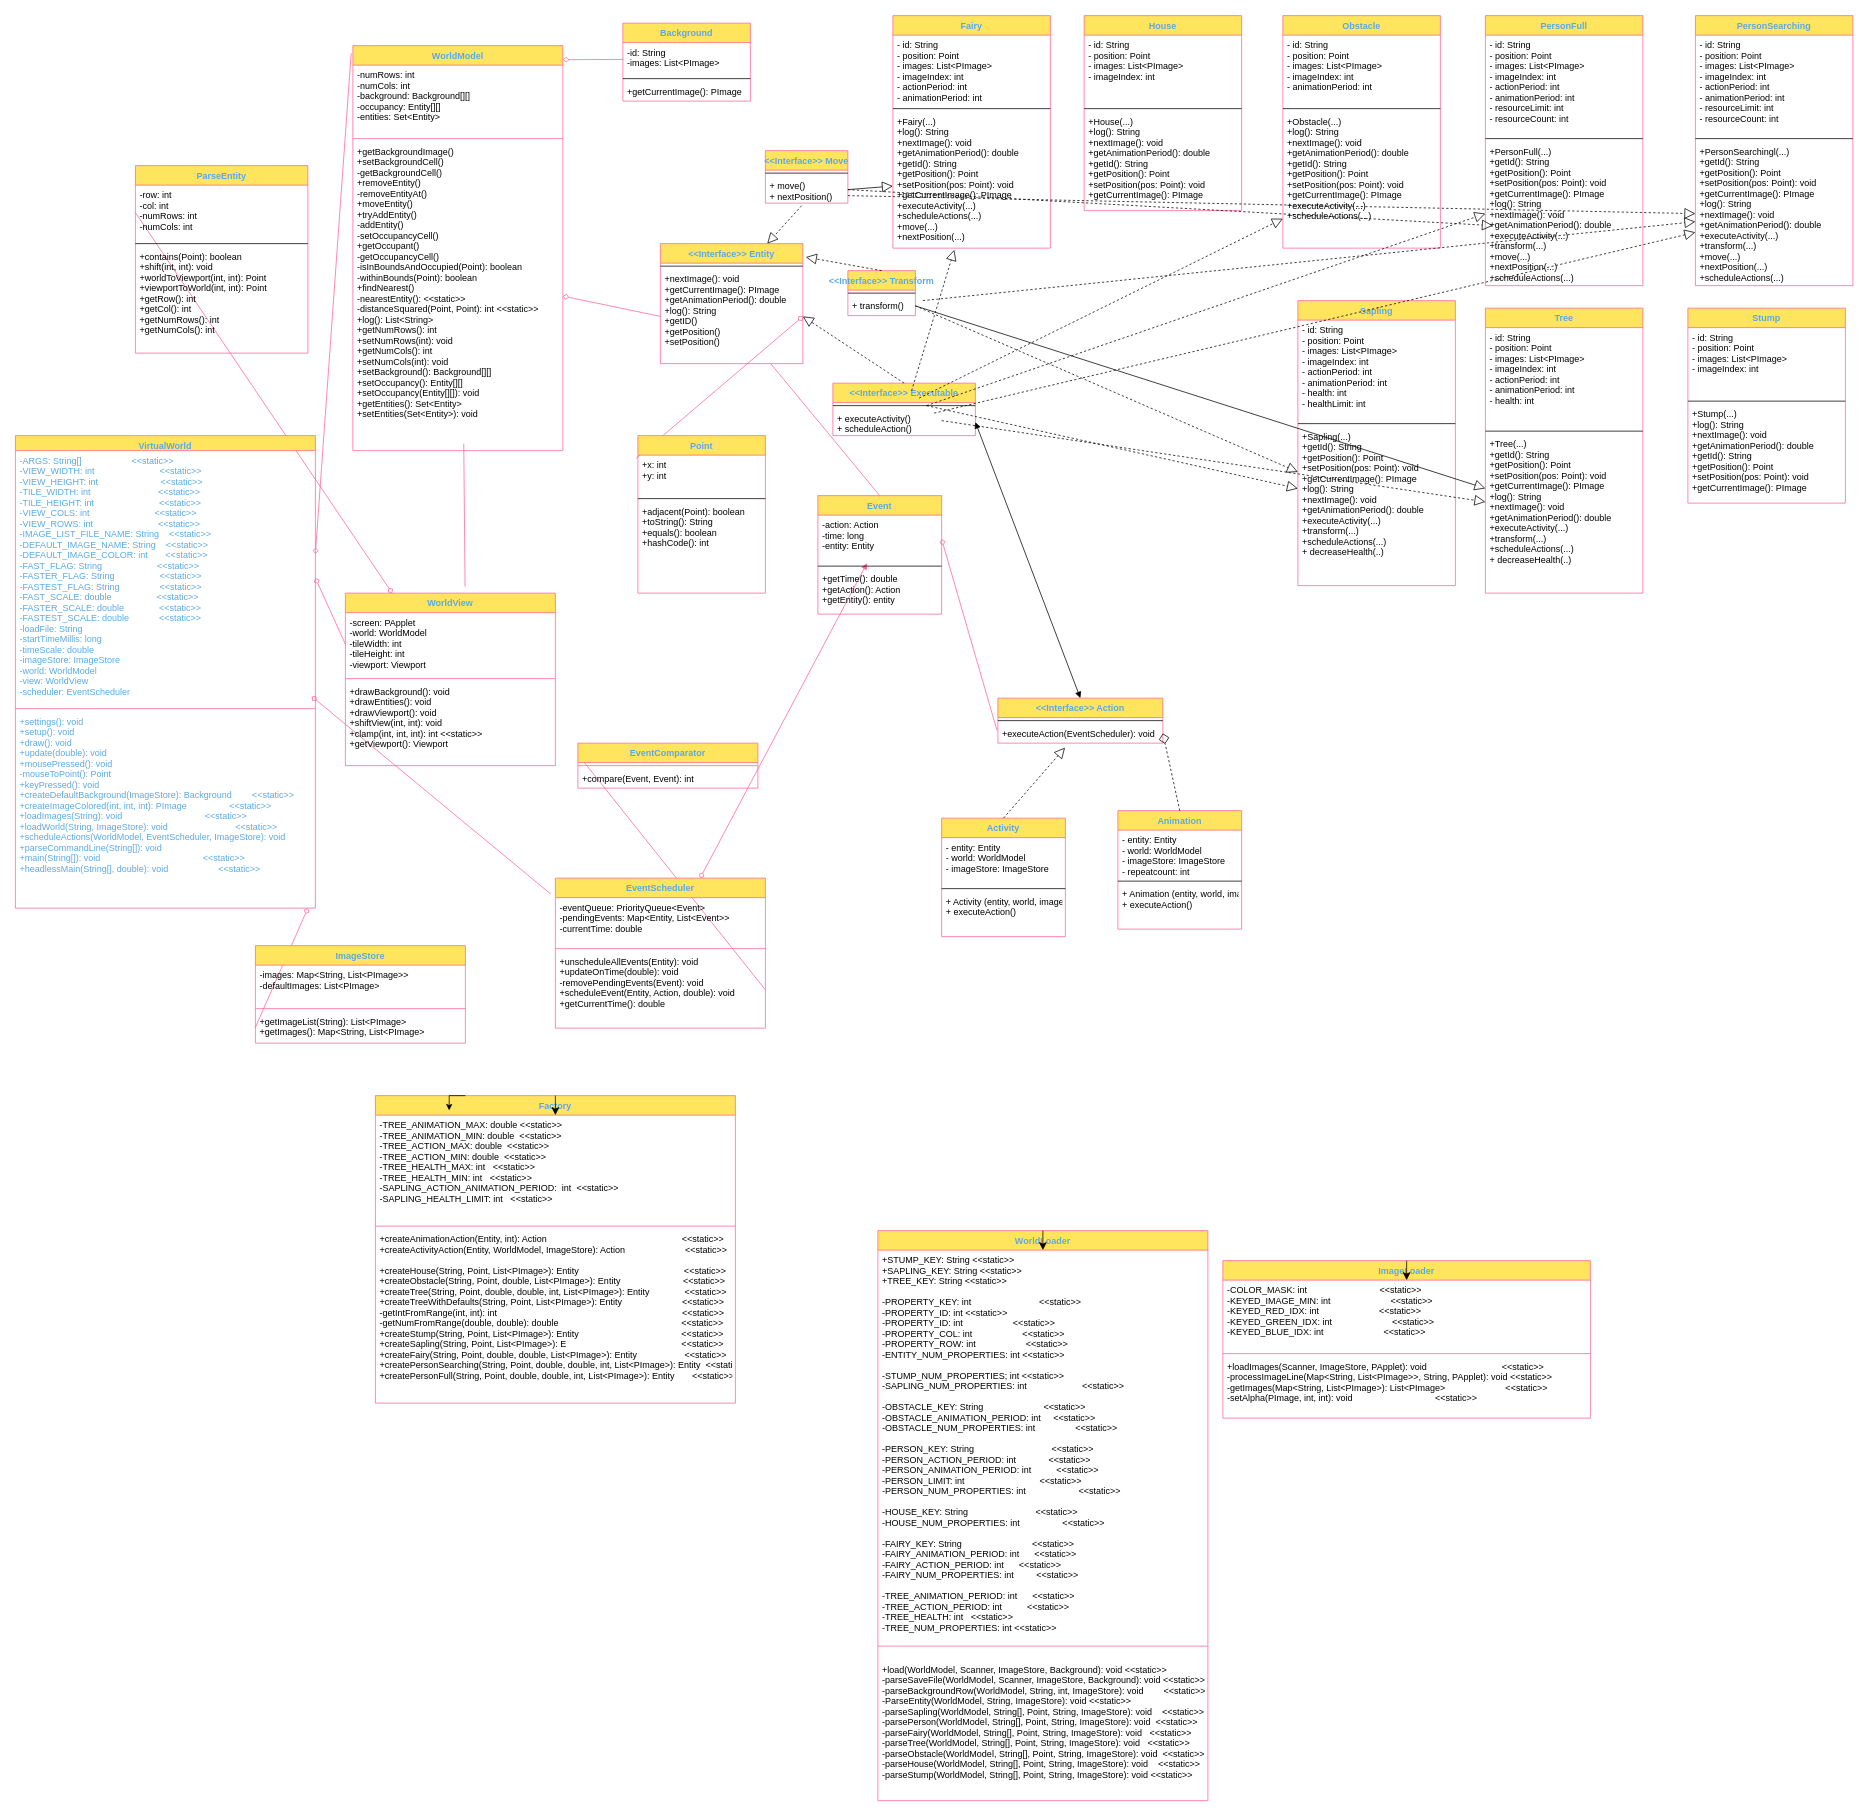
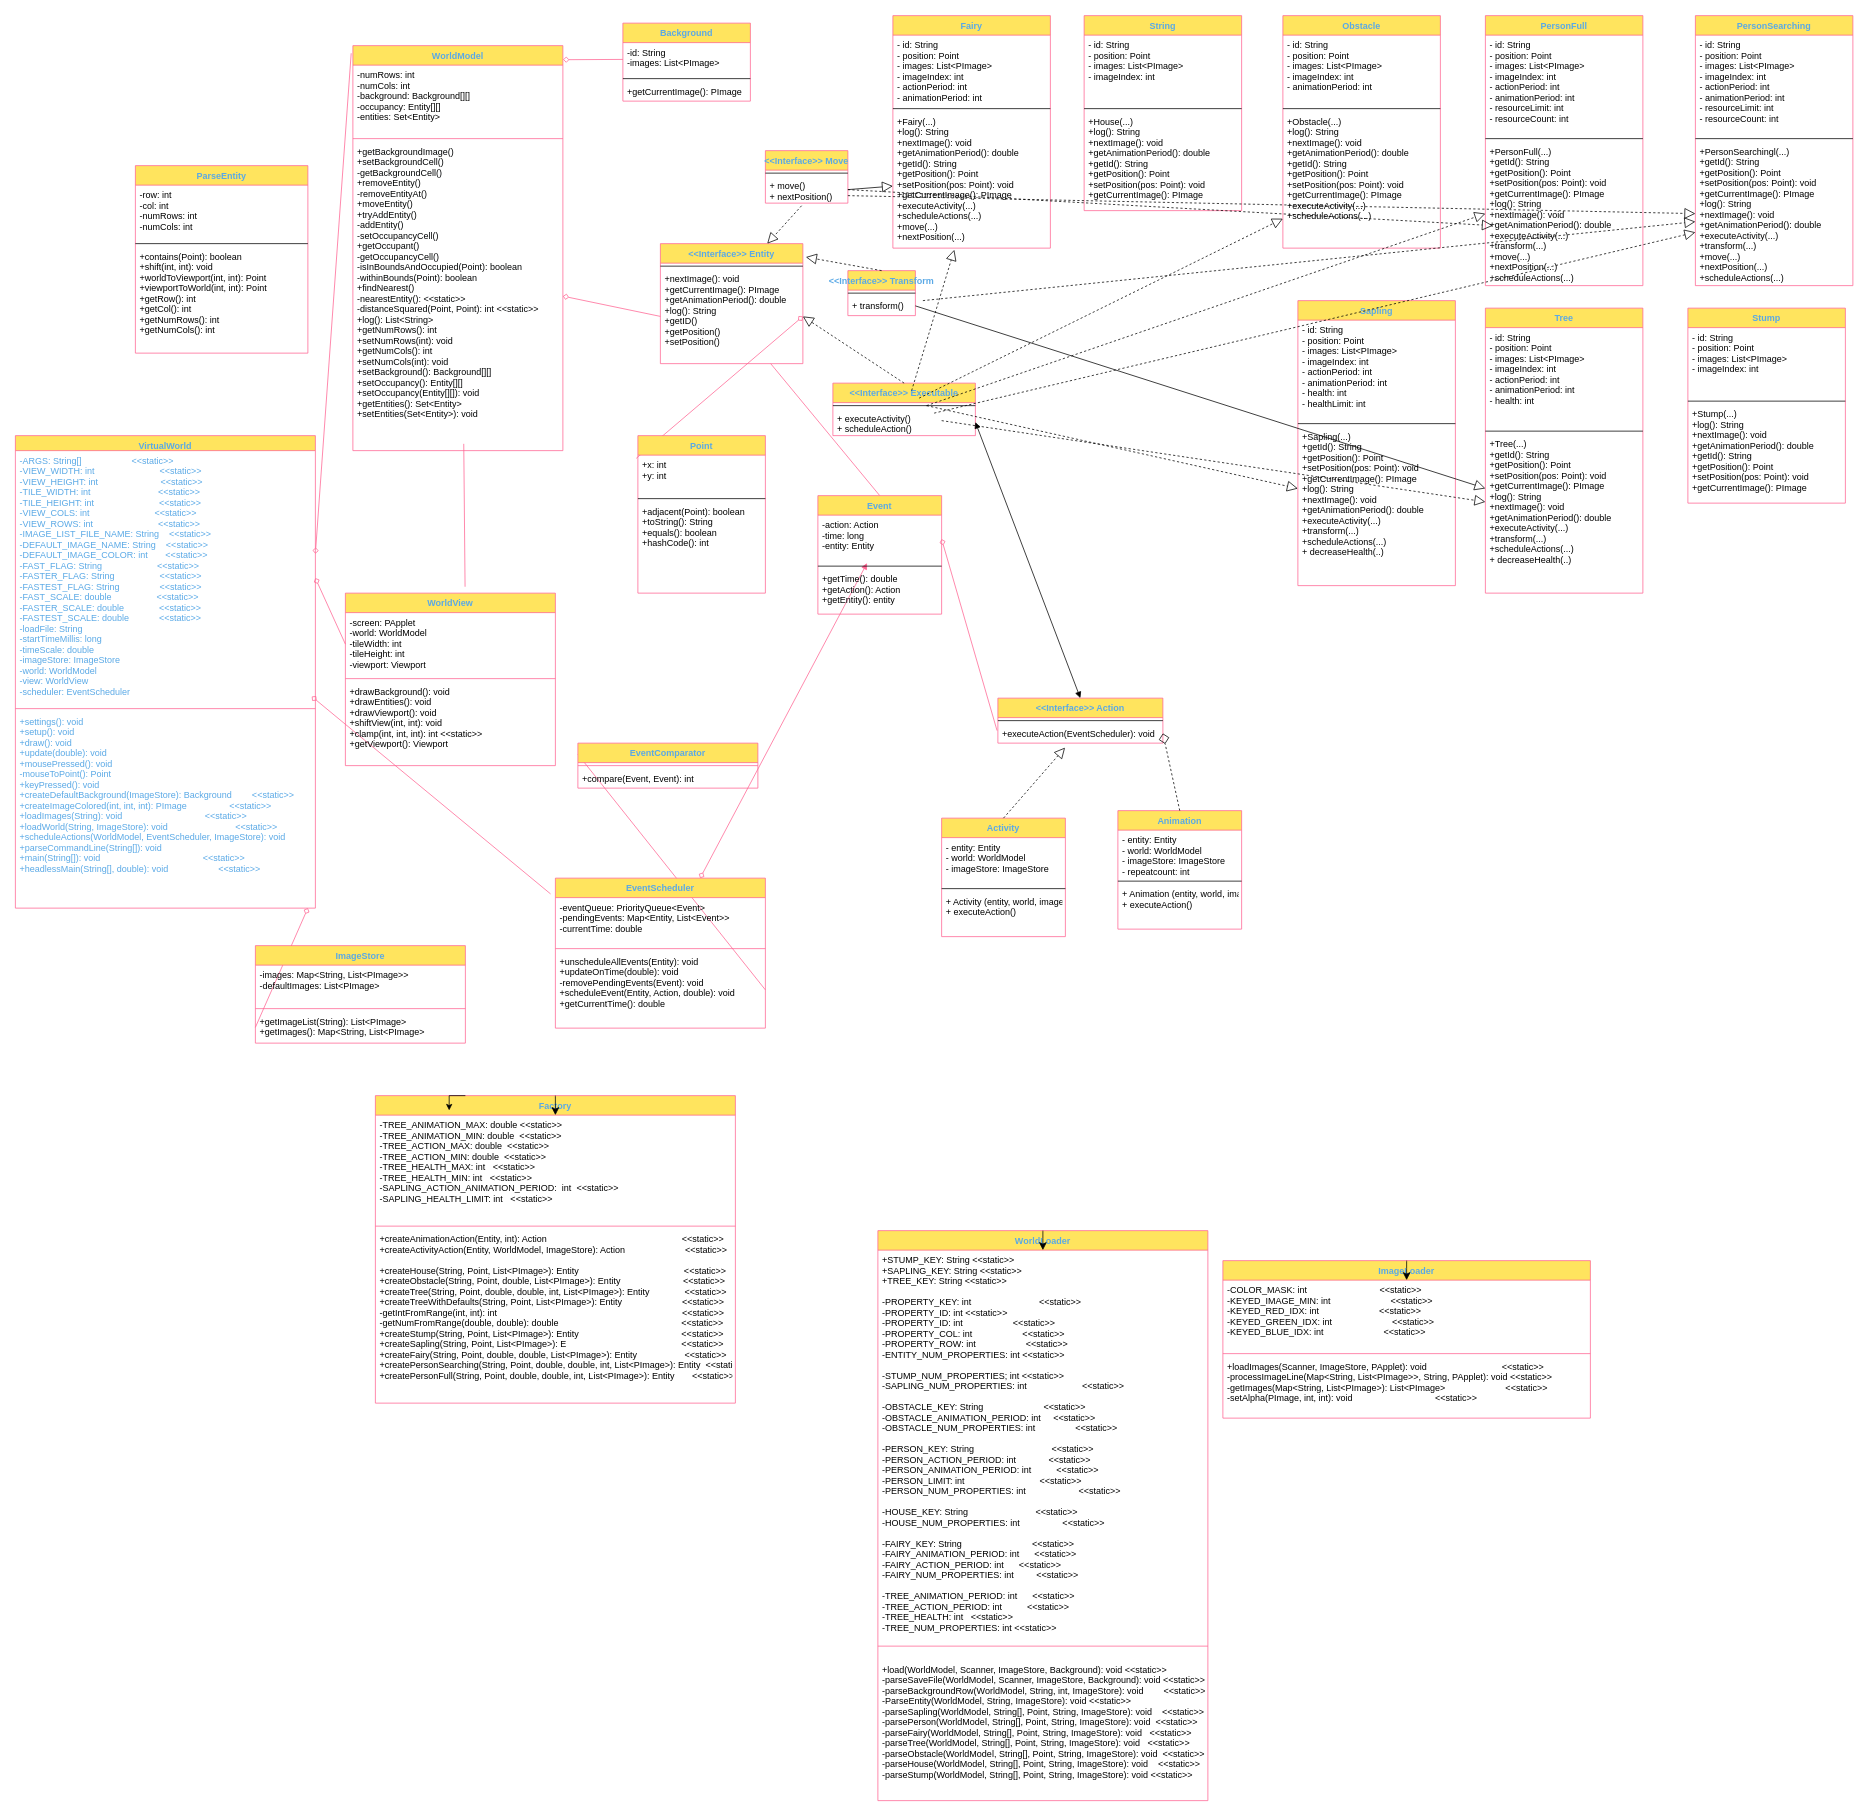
node "House": label "House" -> "String"
edge "ParseEntity" -> "WorldView": removed
edge "+ transform()" -> "+Sapling(...) +getId(): String +getPosition(): Point +setPosition(pos: Point): void +getCurrentImage(): PImage +log(): String +nextImage(): void +getAnimationPeriod(): double +executeActivity(...) +transform(...) +scheduleActions(...) + decreaseHealth(..)": removed
